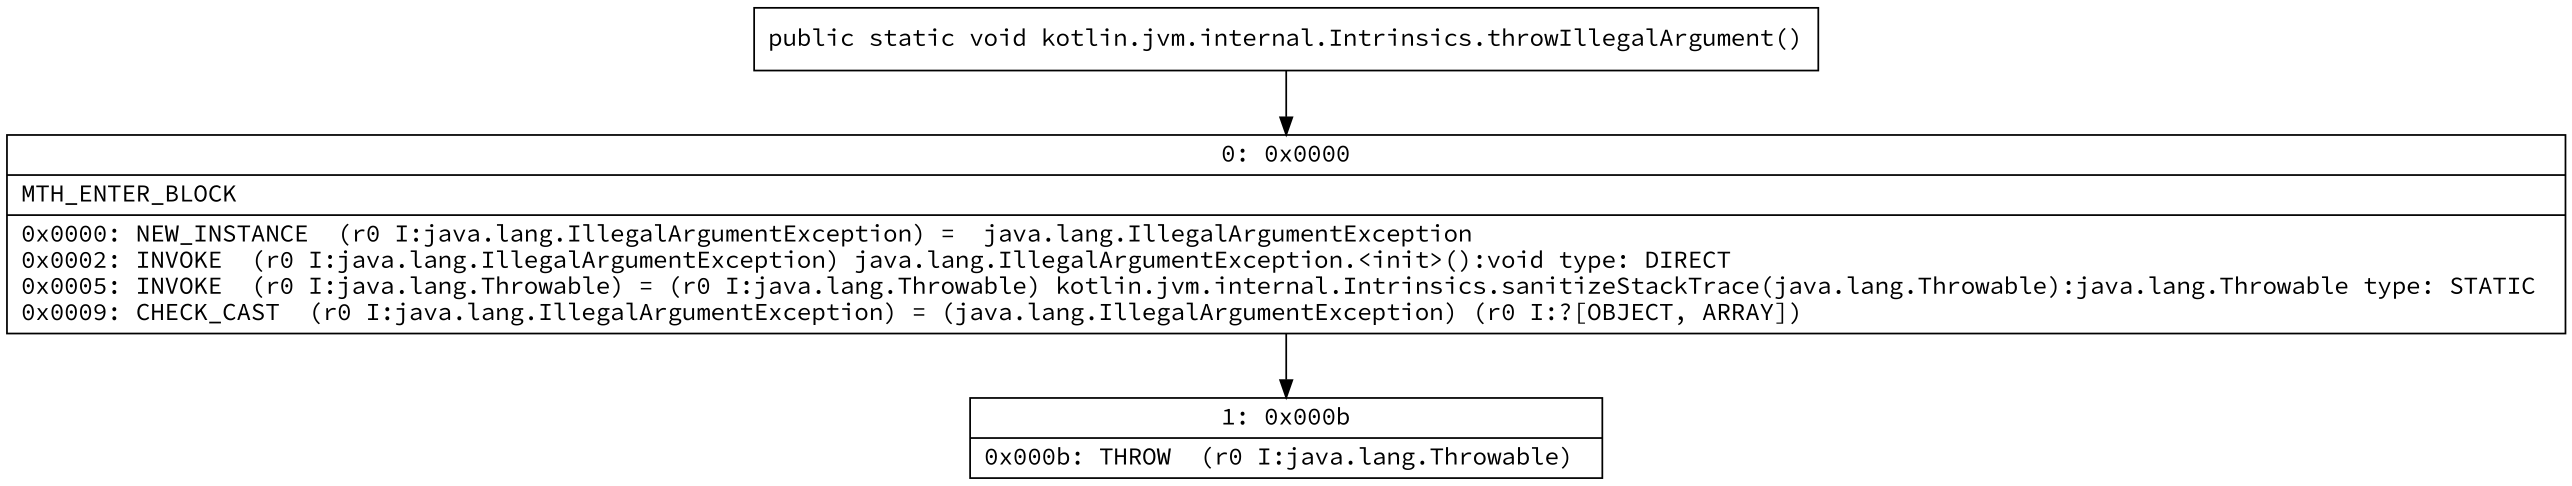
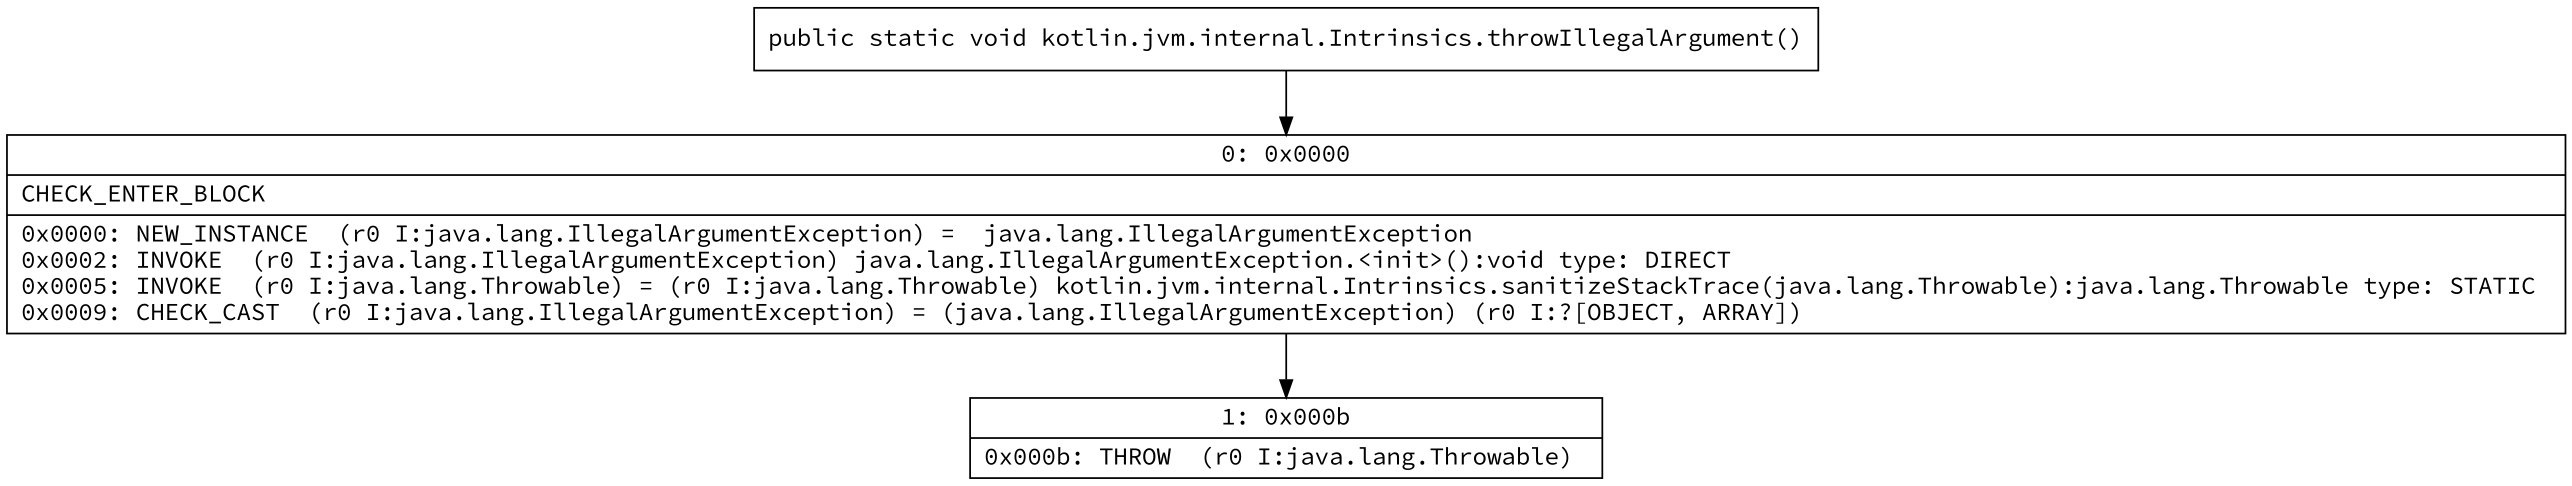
node "0: 0x0000": text "MTH_ENTER_BLOCK" -> "CHECK_ENTER_BLOCK"
